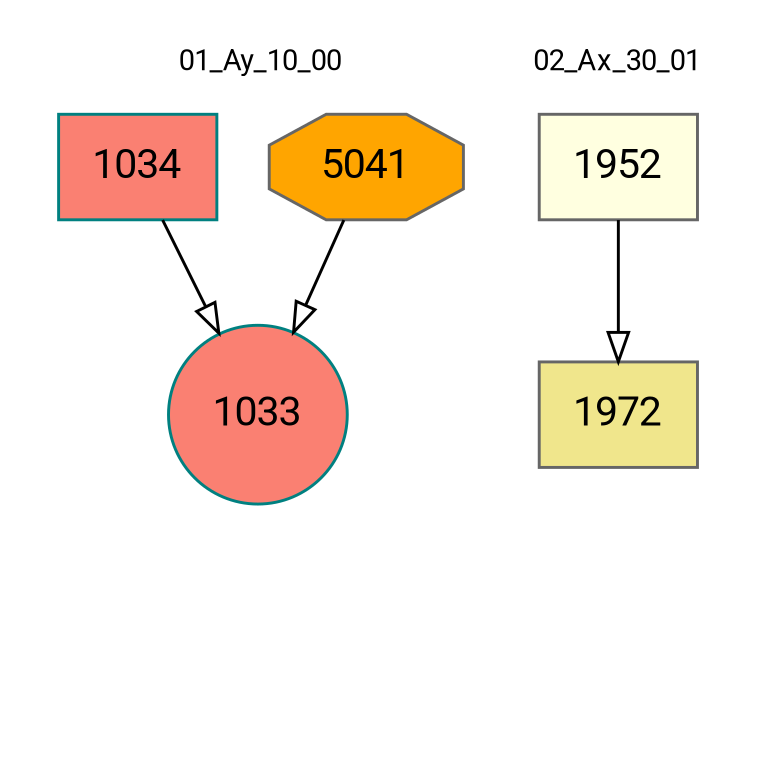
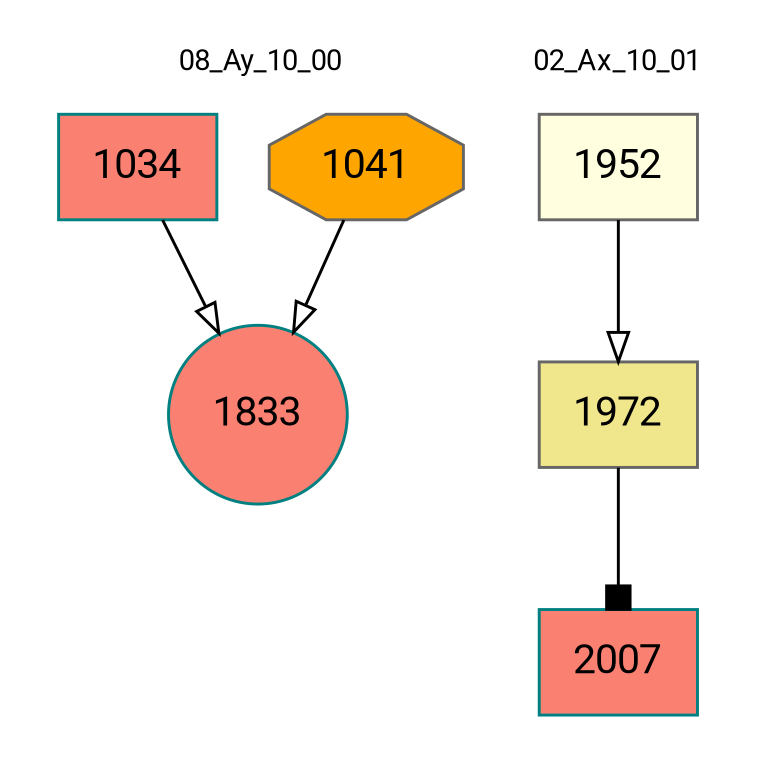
cluster "01_Ay_10_00": label "01_Ay_10_00" -> "08_Ay_10_00"
cluster "02_Ax_30_01": label "02_Ax_30_01" -> "02_Ax_10_01"
node "5041": label "5041" -> "1041"
node "1033": label "1033" -> "1833"
node "2007": added
